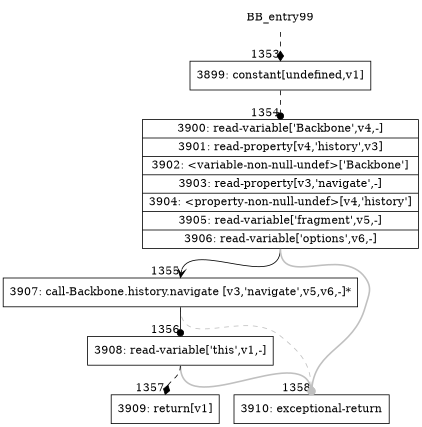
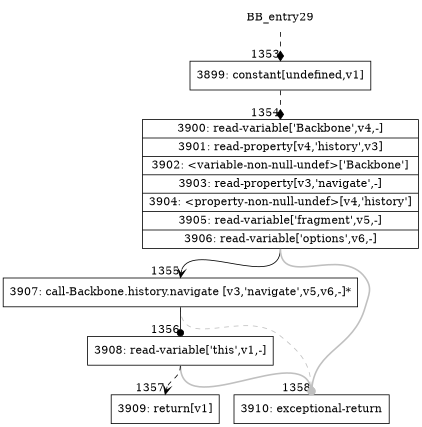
node "BB_entry99": label "BB_entry99" -> "BB_entry29"
edge "3899: constant[undefined,v1]" -> "3900: read-variable['Backbone',v4,-]": arrowhead dot -> diamond
edge "3908: read-variable['this',v1,-]" -> "3909: return[v1]": arrowhead diamond -> vee
